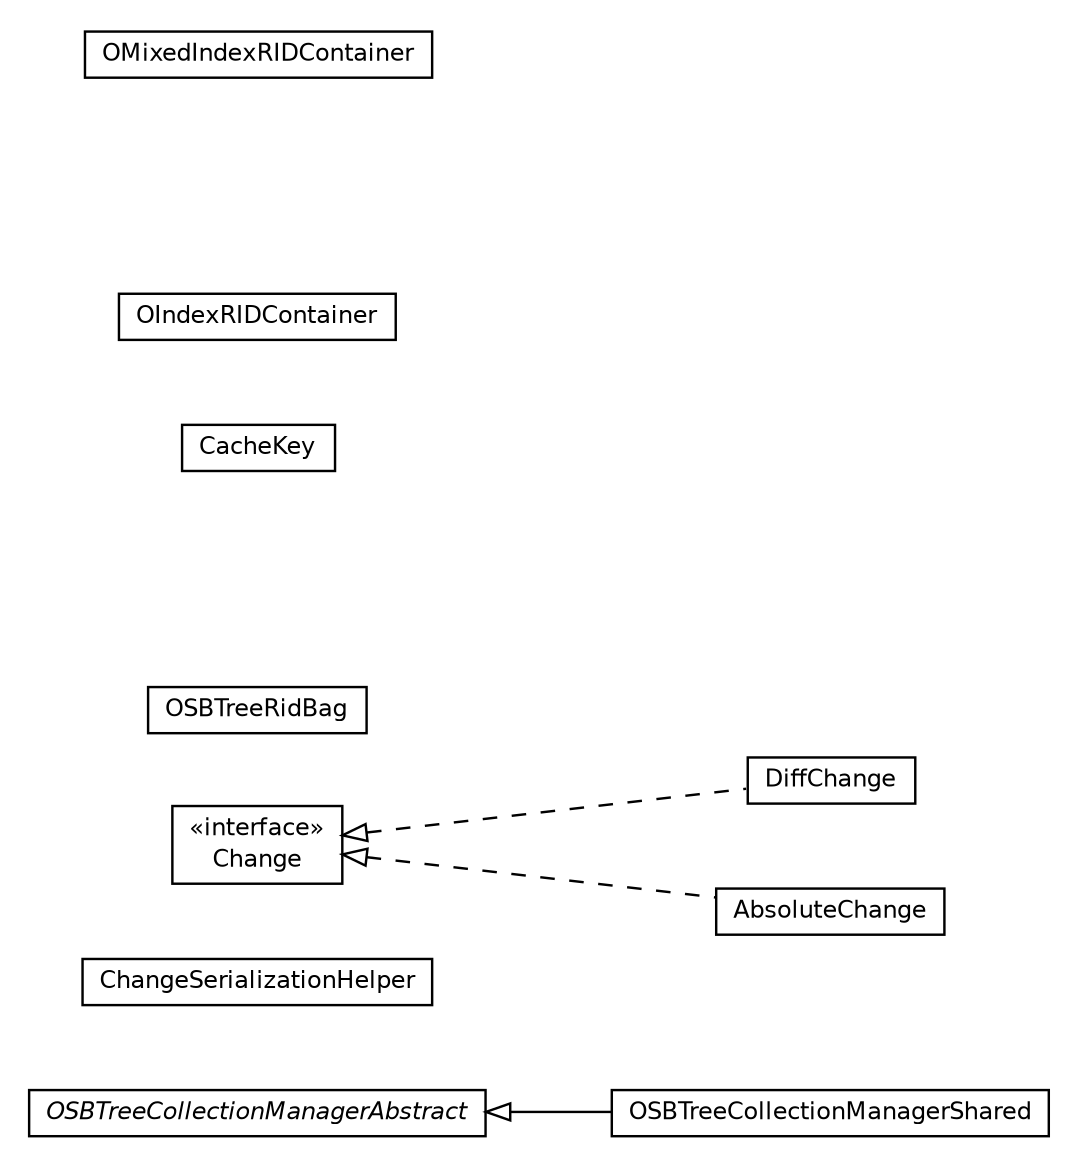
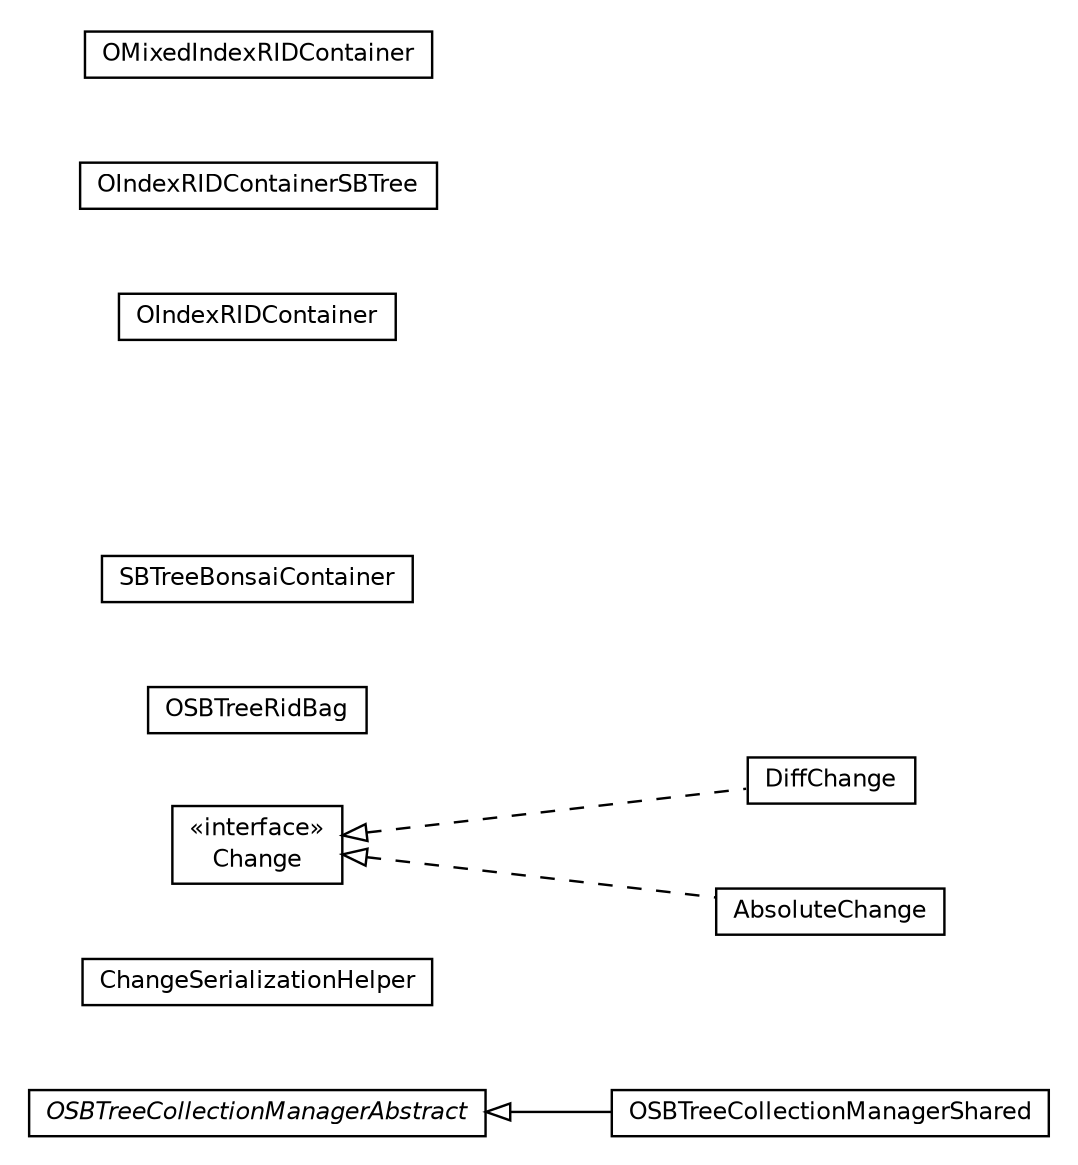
node "OIndexRIDContainerSBTree": added
node "CacheKey": removed
node "SBTreeBonsaiContainer": added
